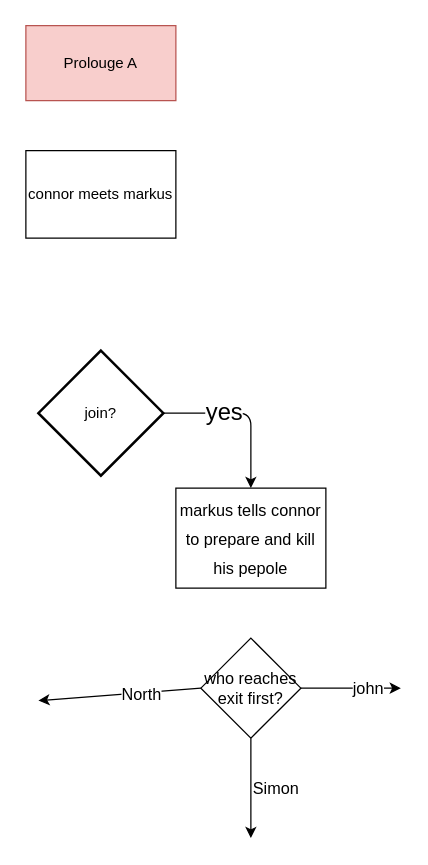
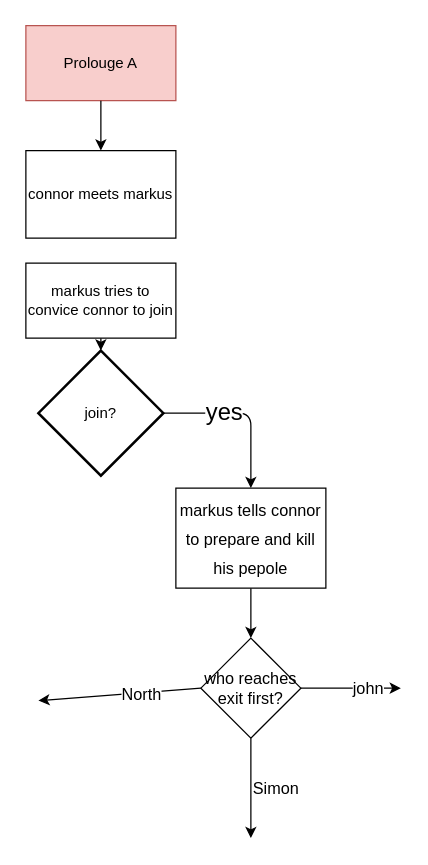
edge "Prolouge A" -> "connor meets markus": added
node "markus tries to convice connor to join": added
edge "markus tries to convice connor to join" -> "join?": added
edge "markus tells connor to prepare and kill his pepole" -> "who reaches exit first?": added
